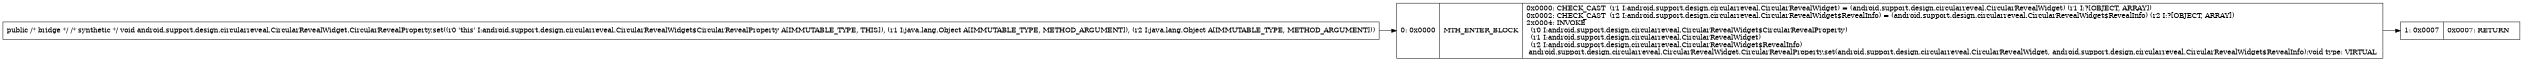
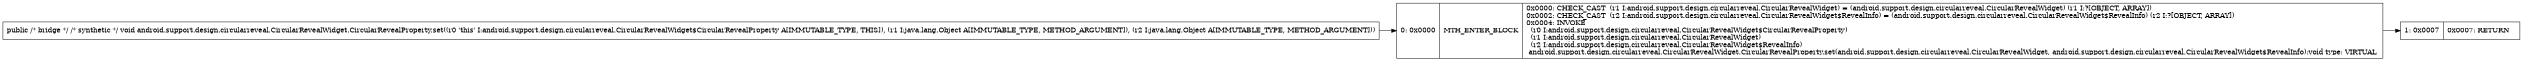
node "0: 0x0000": text "2x0004: INVOKE" -> "0x0004: INVOKE"
